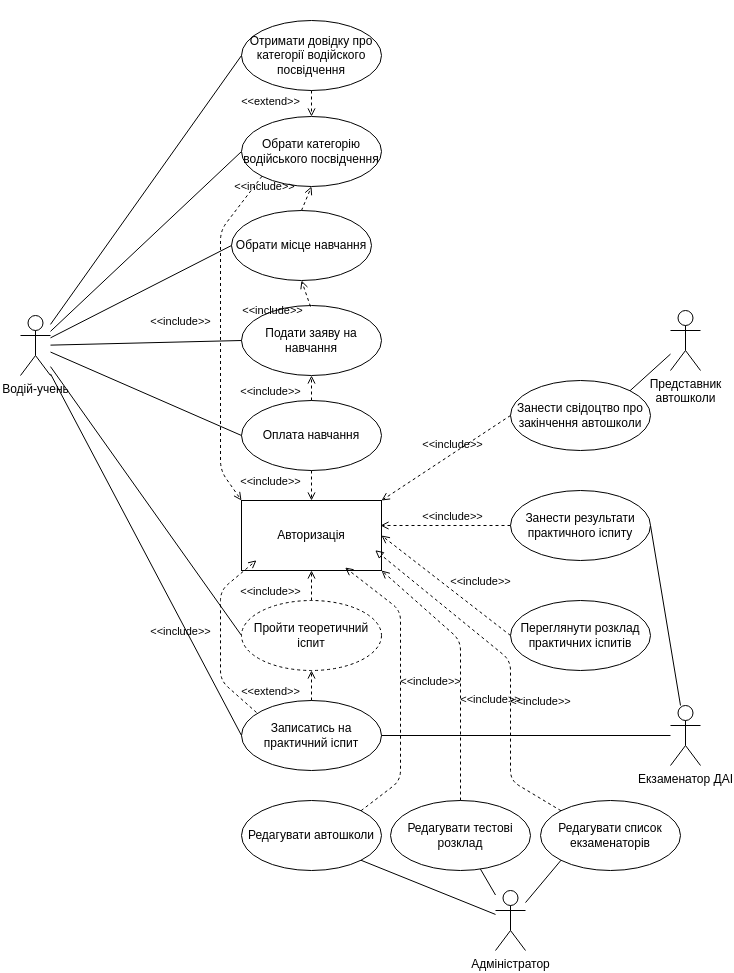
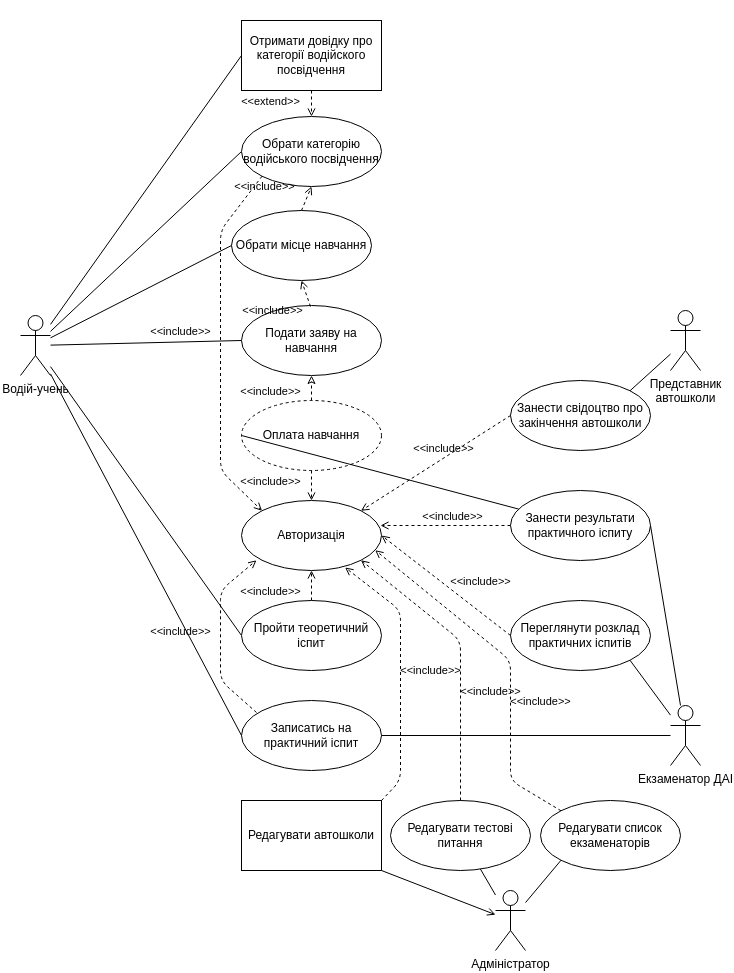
node "Отримати довідку про категорії водійского посвідчення": shape ellipse -> rectangle
edge "Оплата навчання" -> "Подати заяву на навчання": arrowhead open -> classic
edge "Водій-учень" -- "Оплата навчання": now "Занести результати практичного іспиту" -- "Оплата навчання"
node "Оплата навчання": style solid -> dashed
node "Авторизація": shape rectangle -> ellipse
edge "Редагувати список екзаменаторів" -> "Авторизація": arrowhead block -> open
node "Пройти теоретичний іспит": style dashed -> solid
edge "Записатись на практичний іспит" -> "Пройти теоретичний іспит": removed, label "<<extend>>"
edge "Переглянути розклад практичних іспитів" -- "Екзаменатор ДАІ": added
node "Редагувати автошколи": shape ellipse -> rectangle
node "Редагувати тестові розклад": label "Редагувати тестові розклад" -> "Редагувати тестові питання"
edge "Редагувати автошколи" -- "Адміністратор": arrowhead none -> open
